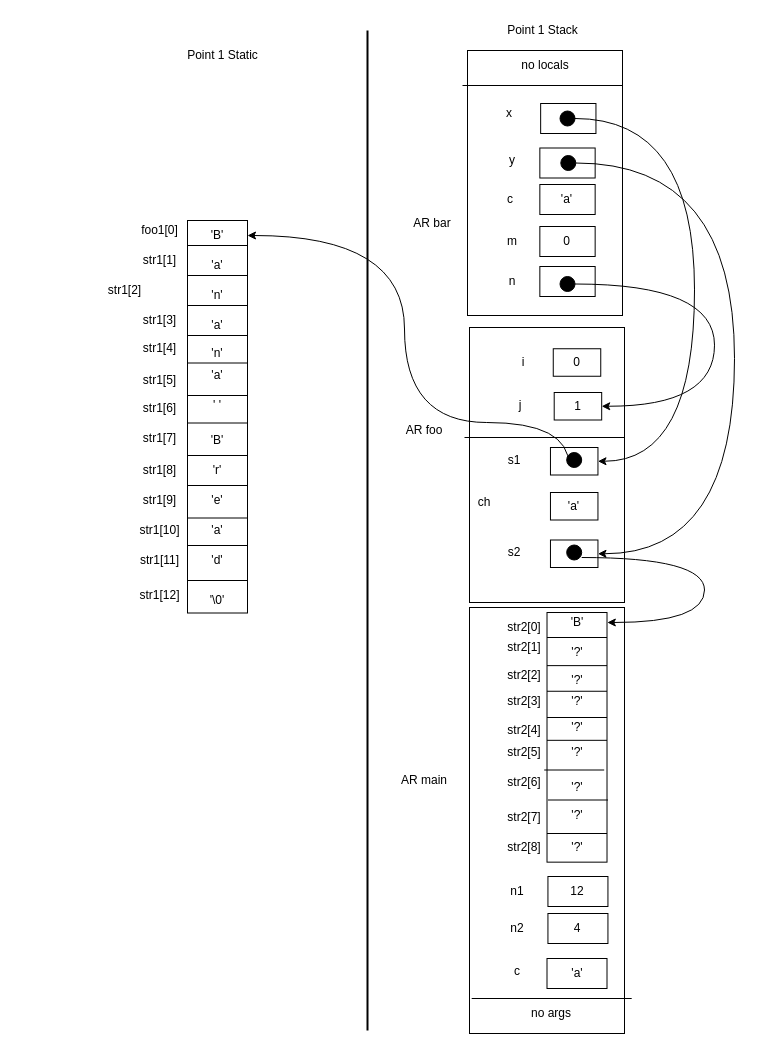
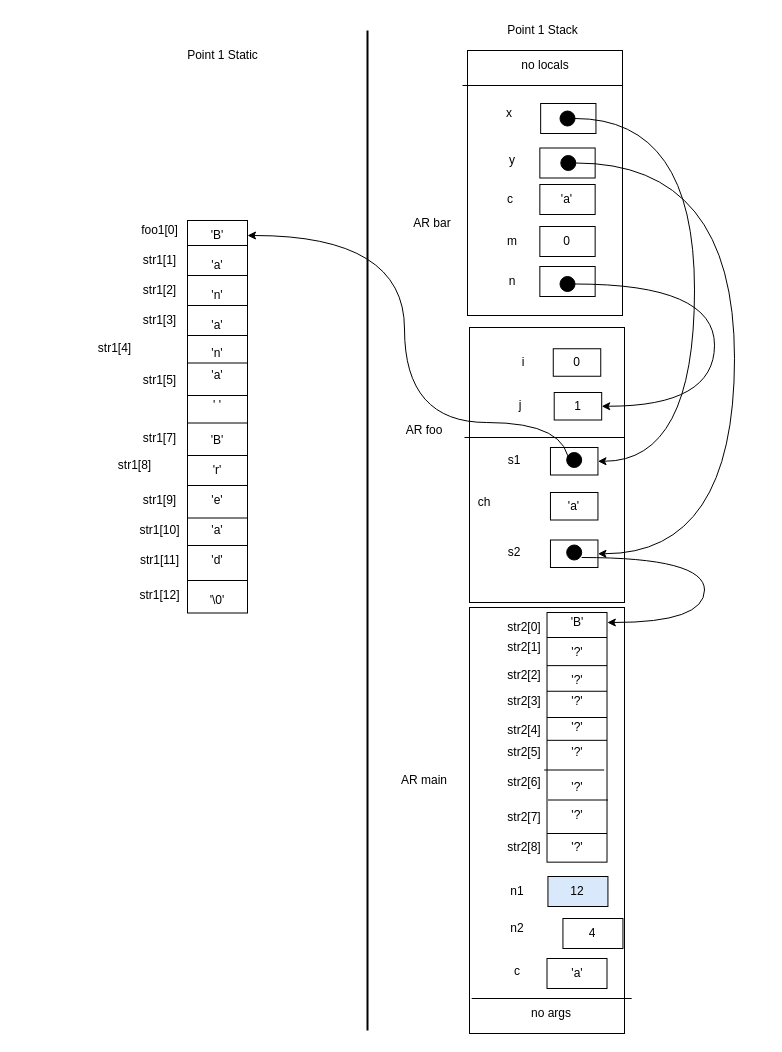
node "str1[2]": moved (125, 291) -> (160, 291)
node "str1[4]": moved (160, 348) -> (115, 348)
node "str1[6]": removed
node "str1[8]": moved (160, 471) -> (135, 466)
node "12": fillcolor #ffffff -> #dae8fc
node "4": moved (578, 929) -> (593, 934)
